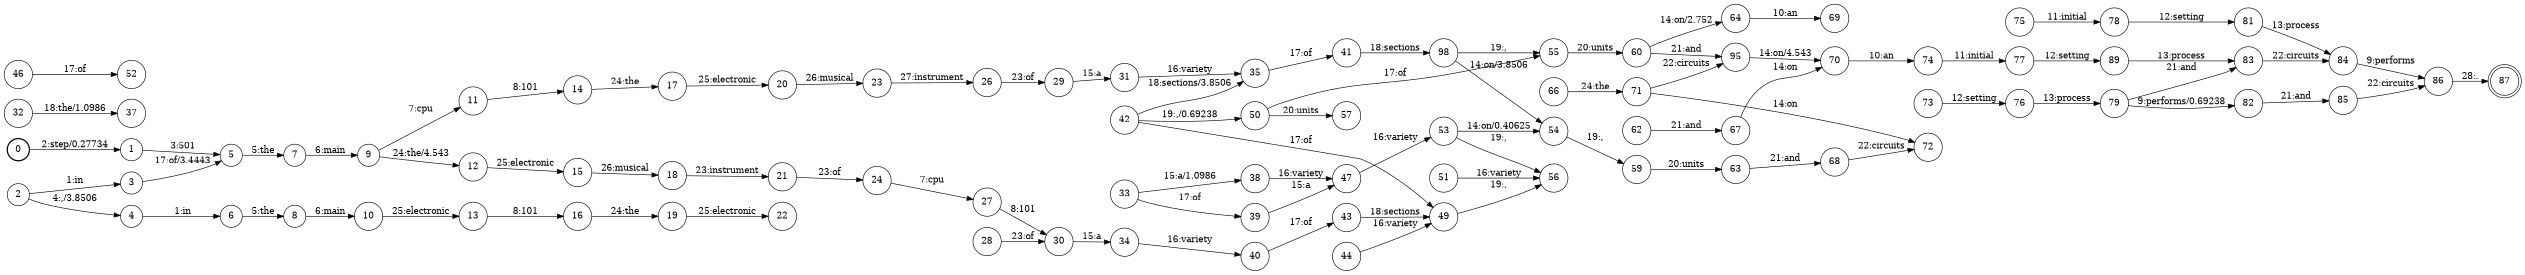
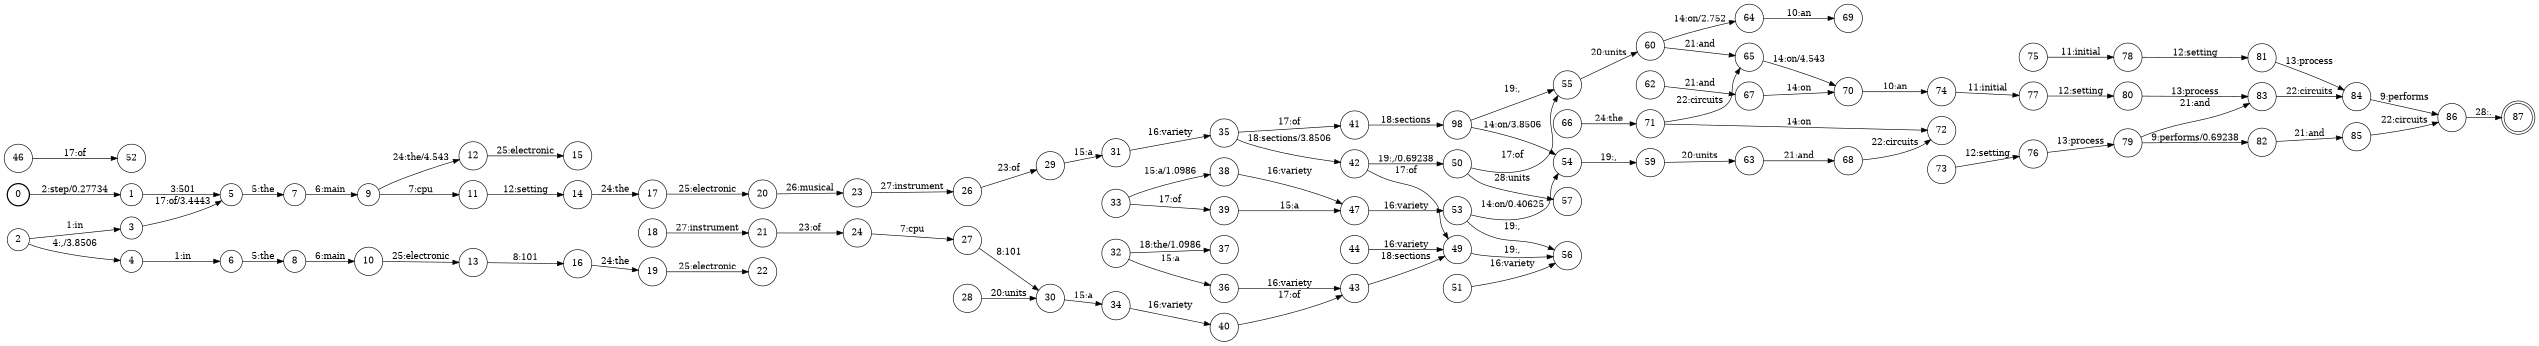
node "95": label "95" -> "65"
node "89": label "89" -> "80"
edge "11" -> "14": label "8:101" -> "12:setting"
edge "42" -> "35": reversed
edge "50" -> "57": label "20:units" -> "28:units"
edge "18" -> "21": label "23:instrument" -> "27:instrument"
edge "15" -> "18": removed, label "26:musical"
edge "28" -> "30": label "23:of" -> "20:units"
node "36": added
